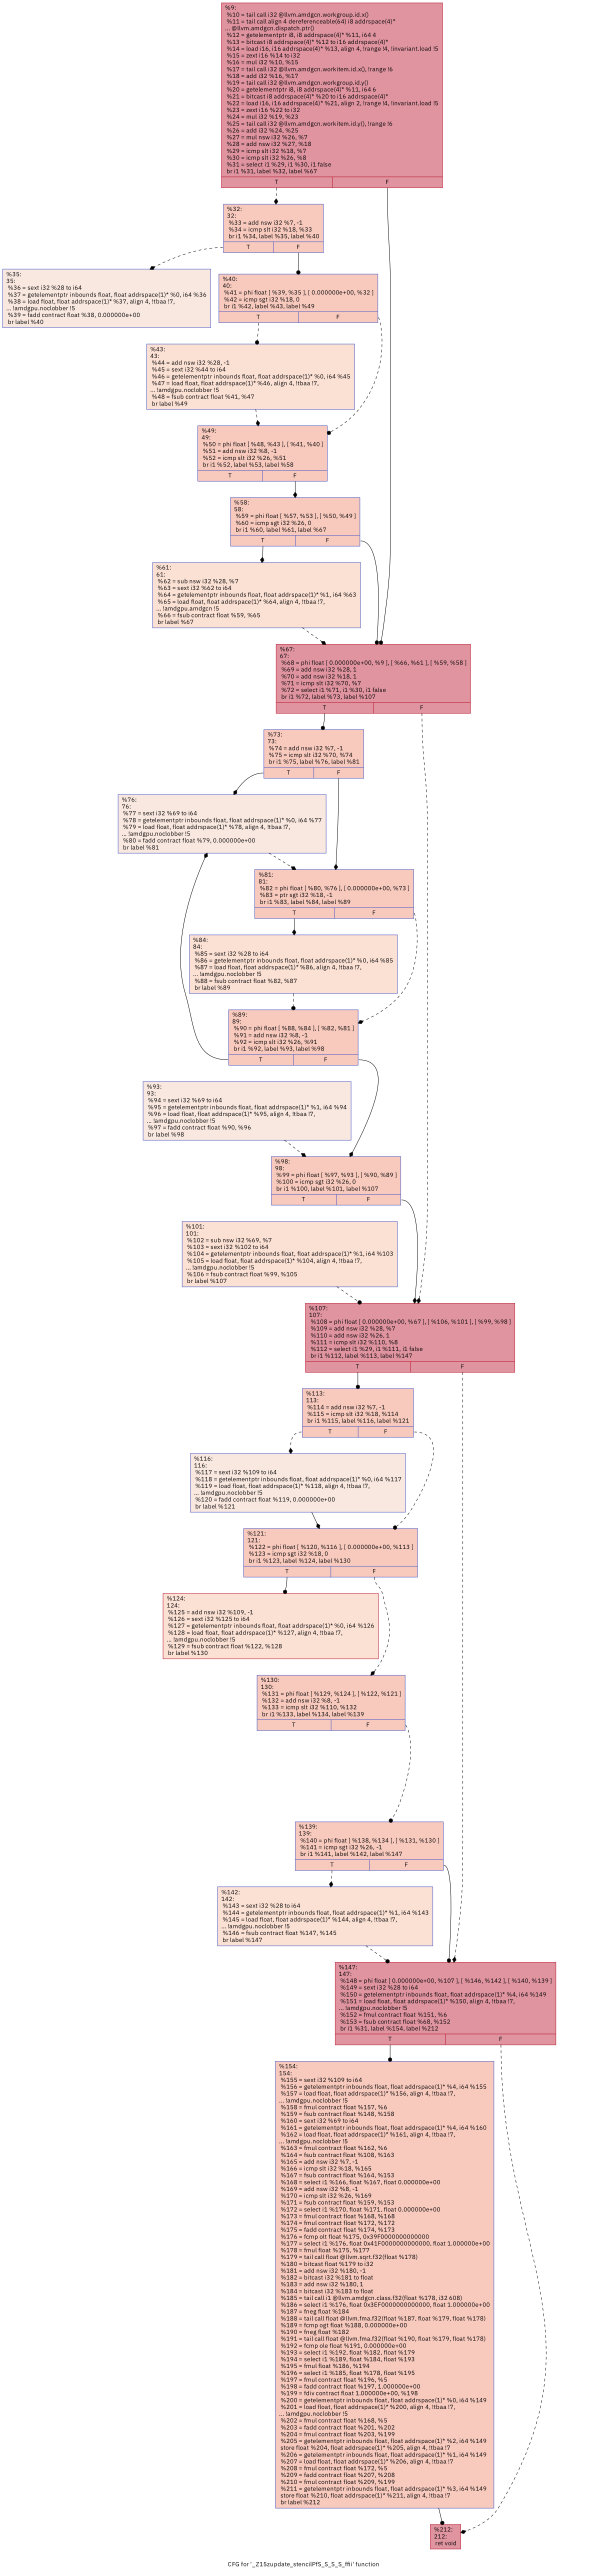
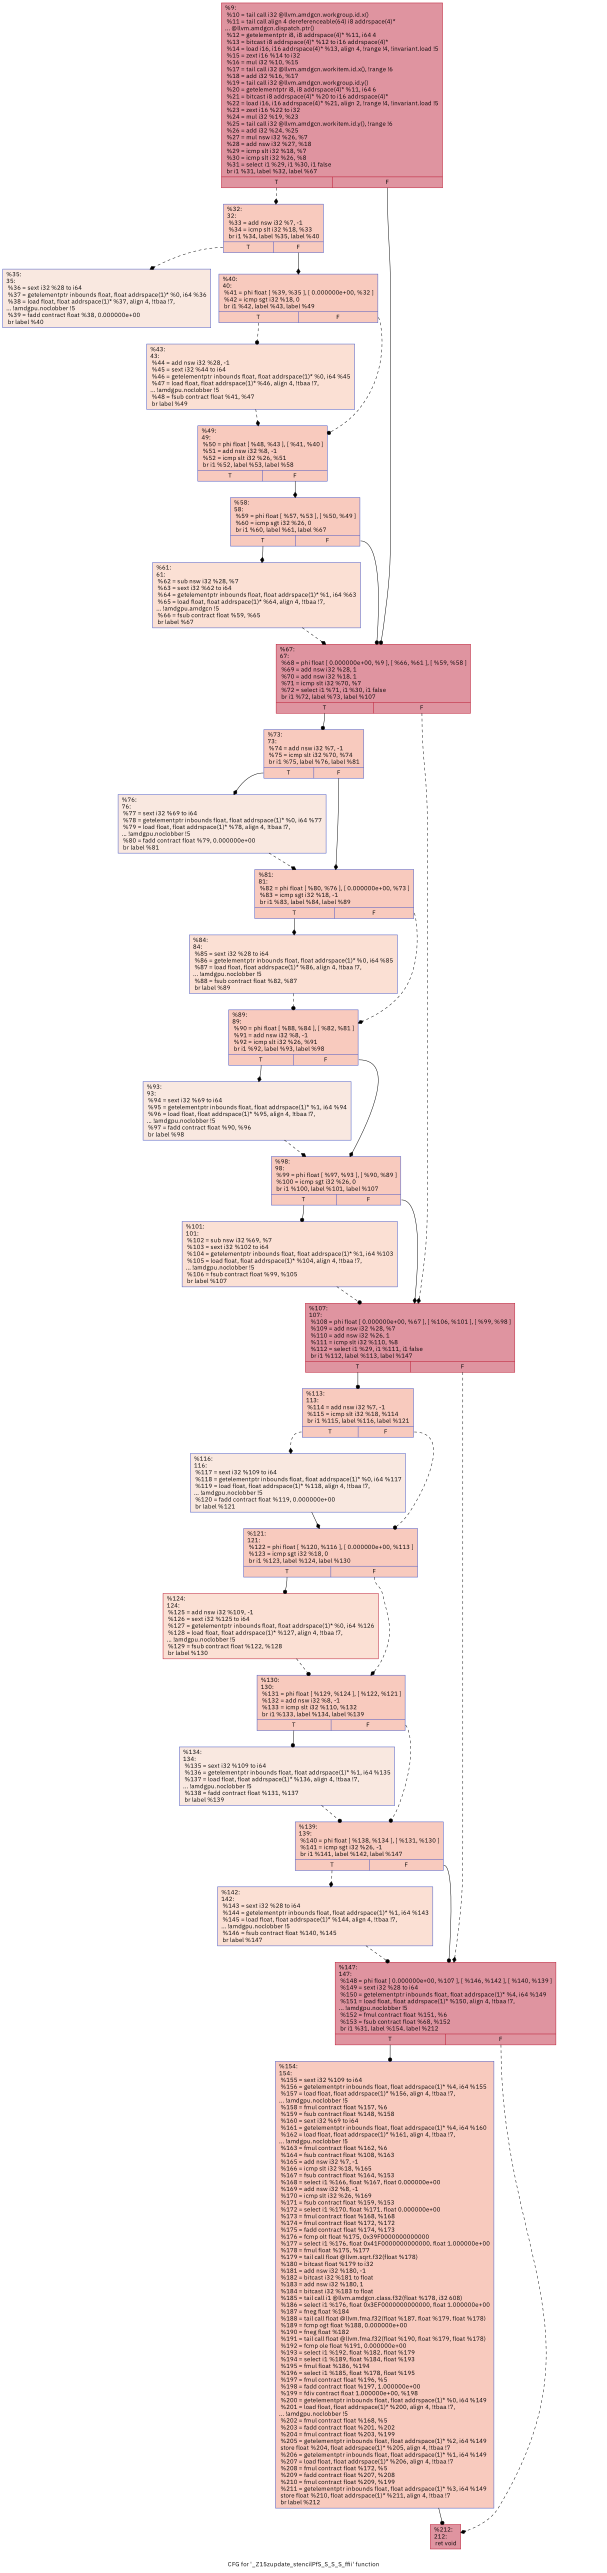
edge "%32:" -> "%40:": arrowhead dot -> diamond
node "%81:": text "%83 = ptr sgt i32 %18, -1" -> "%83 = icmp sgt i32 %18, -1"
edge "%89:" -> "%76:": now "%89:" -> "%93:"
edge "%98:" -> "%101:": added
edge "%124:" -> "%130:": added
node "%134:": added
node "%142:": text "%146 = fsub contract float %147, %145" -> "%146 = fsub contract float %140, %145"
